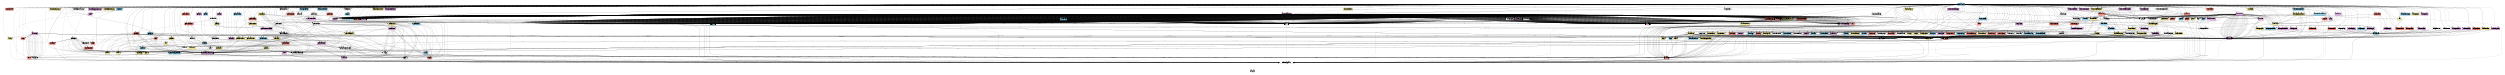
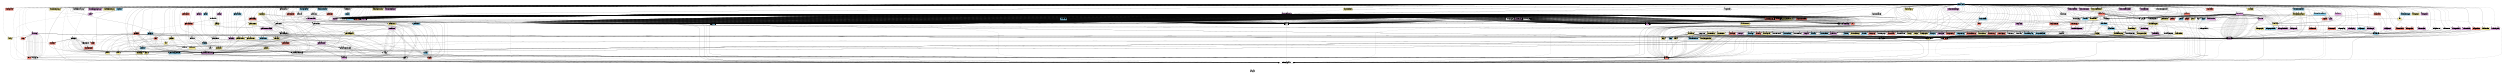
node "strtoul": removed
